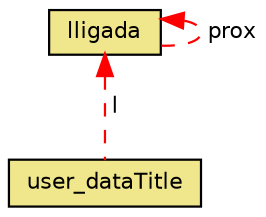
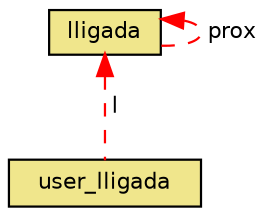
node "user_dataTitle": label "user_dataTitle" -> "user_lligada"
